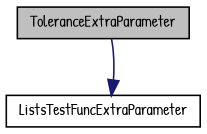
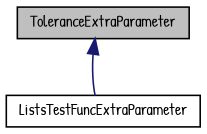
edge "ToleranceExtraParameter" -> "ListsTestFuncExtraParameter": reversed
